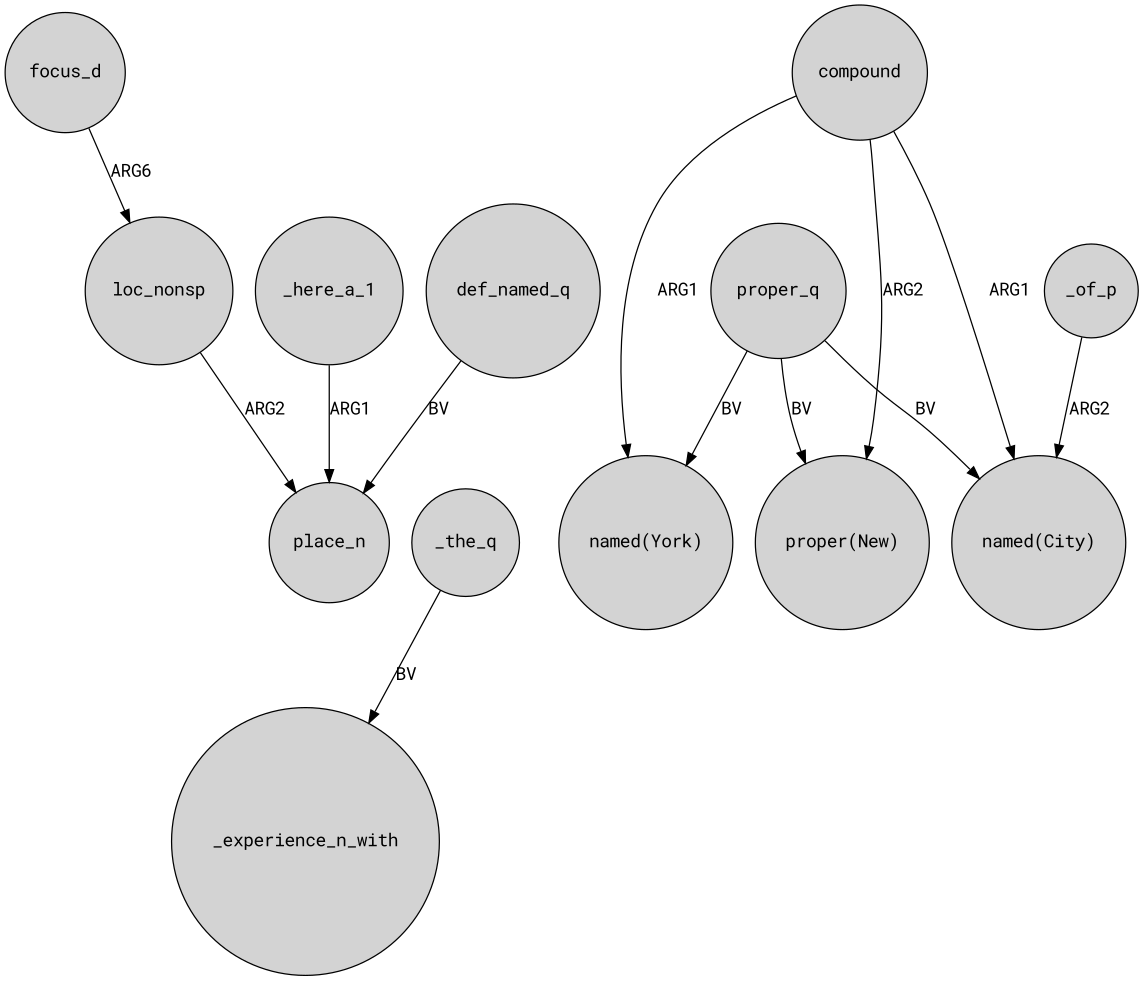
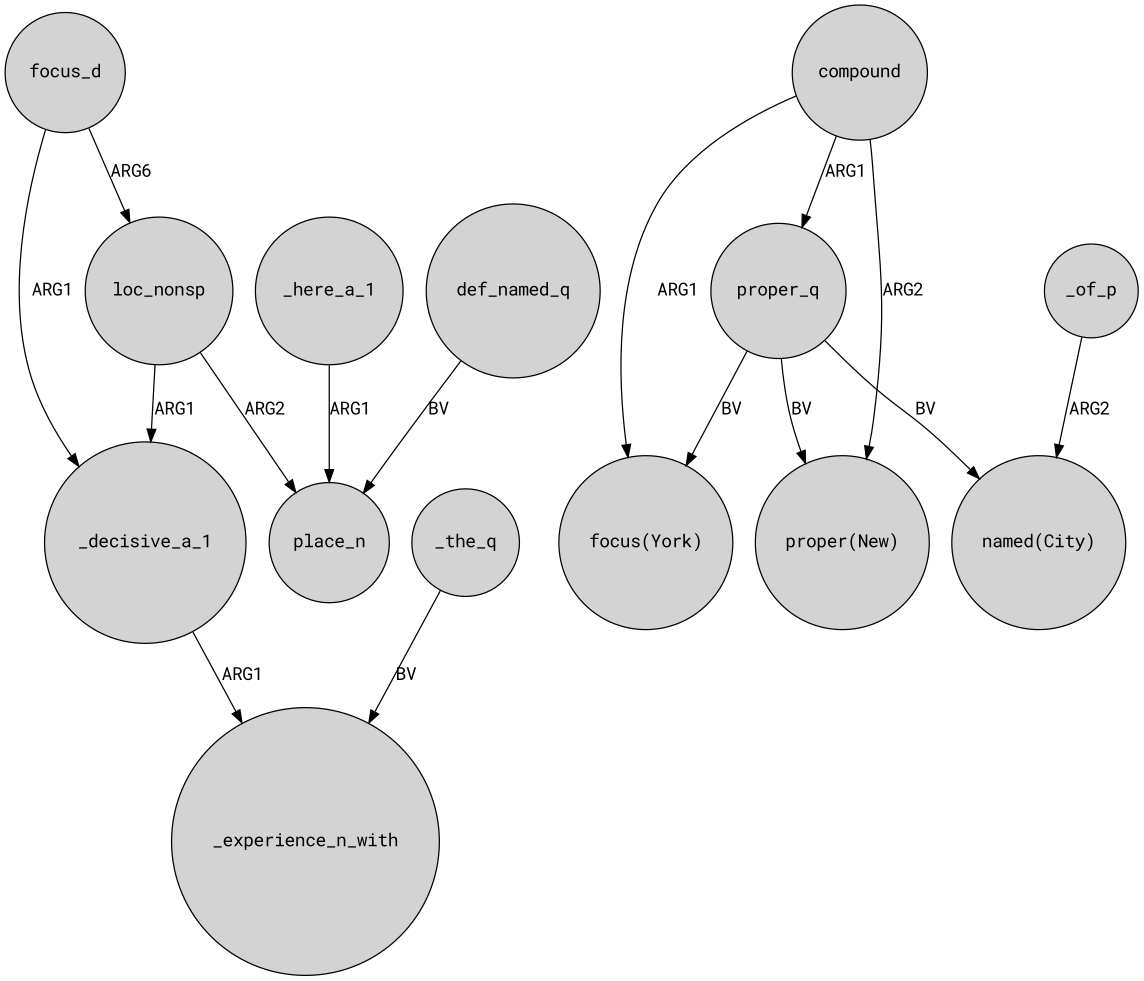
edge "compound" -> "named(City)": now "compound" -> "proper_q"
node "_decisive_a_1": added
node "named(York)": label "named(York)" -> "focus(York)"
